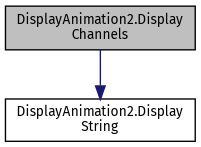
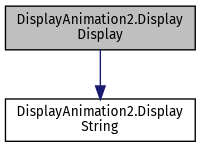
node "DisplayAnimation2.Display Channels": label "DisplayAnimation2.Display Channels" -> "DisplayAnimation2.Display Display"
